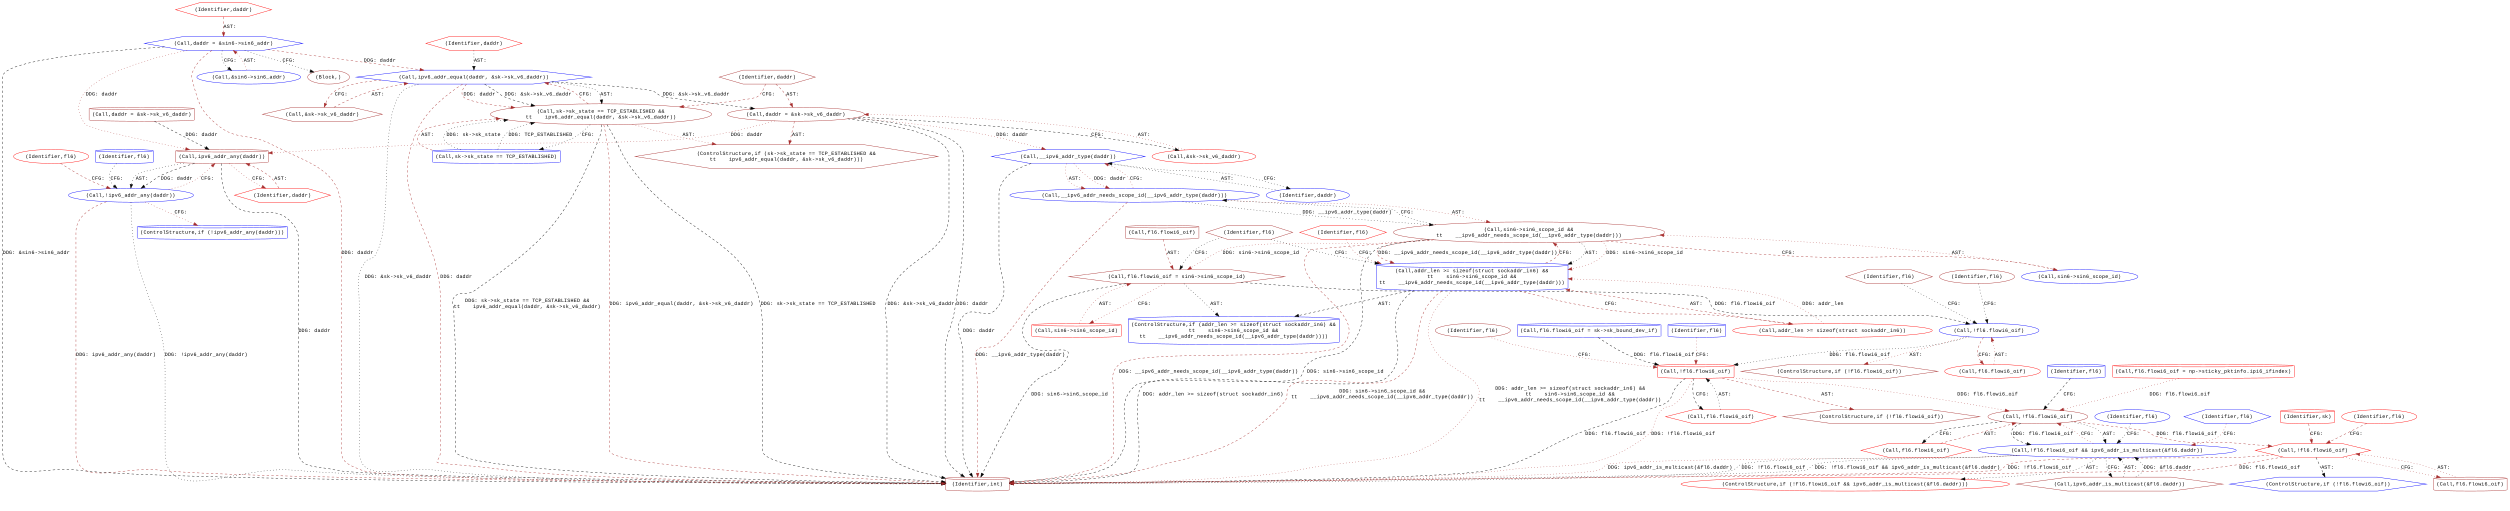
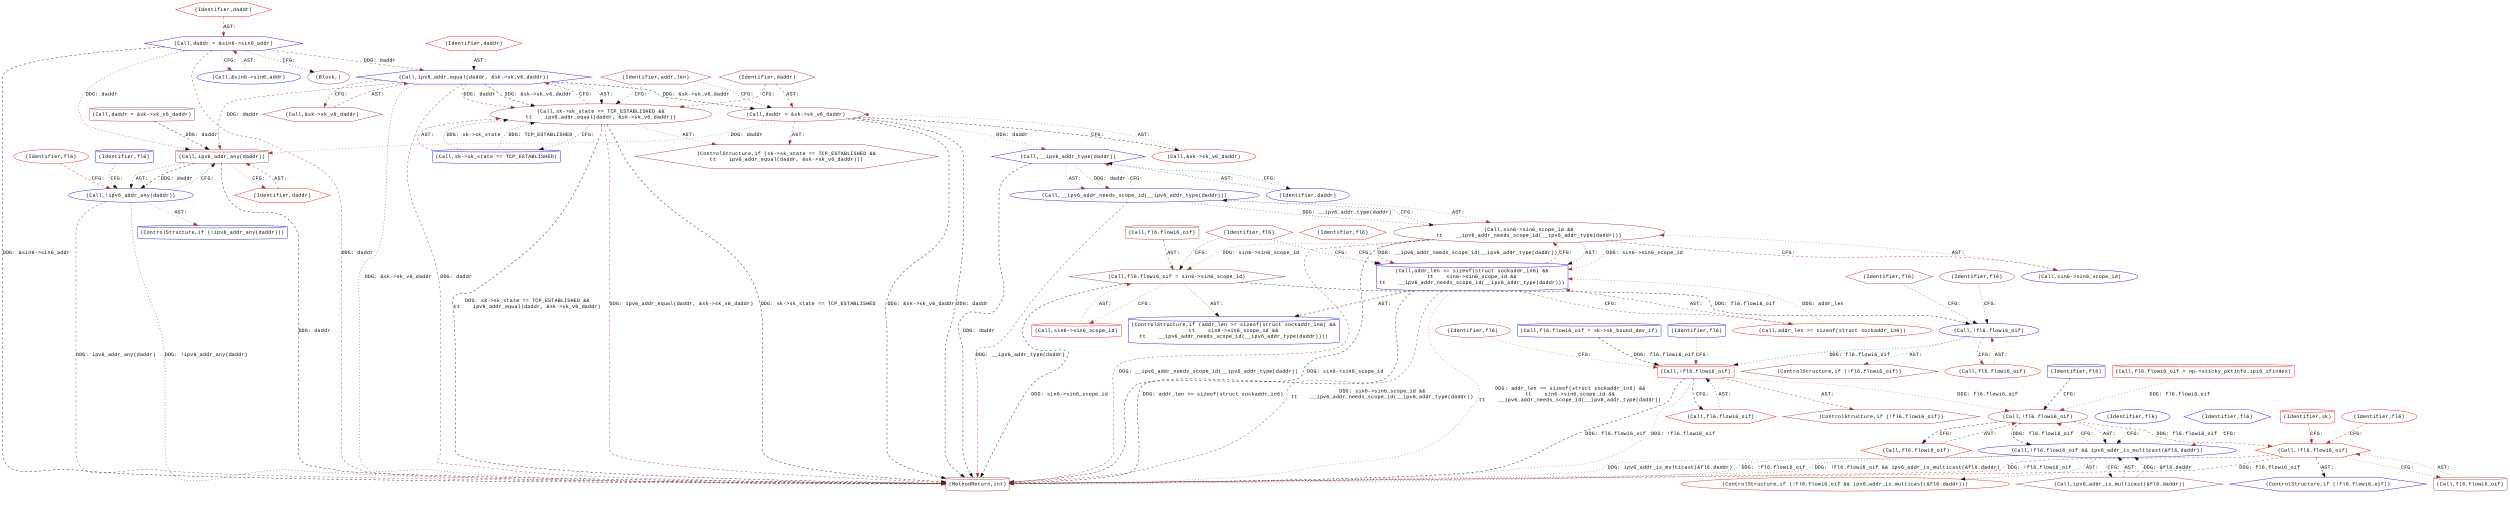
edge "(Call,daddr = &sin6->sin6_addr)" -> "(Call,&sin6->sin6_addr)": color black -> brown
node "(Identifier,addr_len)": added
edge "(Call,ipv6_addr_equal(daddr, &sk->sk_v6_daddr))" -> "(Call,ipv6_addr_any(daddr))": added, label "DDG: daddr"
edge "(Call,daddr = &sin6->sin6_addr)" -> "(Call,ipv6_addr_any(daddr))": color brown -> black
edge "(Call,!ipv6_addr_any(daddr))" -> "(Call,ipv6_addr_any(daddr))": color brown -> black
edge "(Call,!ipv6_addr_any(daddr))" -> "(ControlStructure,if (!ipv6_addr_any(daddr)))": label "CFG: " -> "AST: "
node "(Identifier,int)": label "(Identifier,int)" -> "(MethodReturn,int)"
